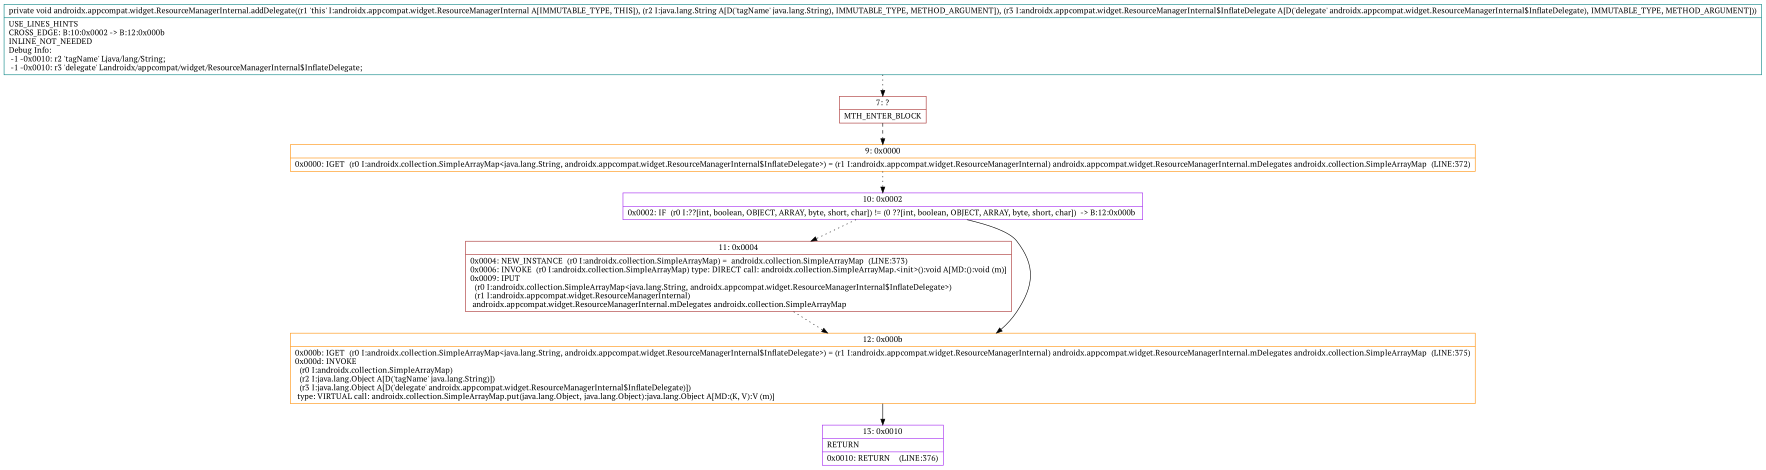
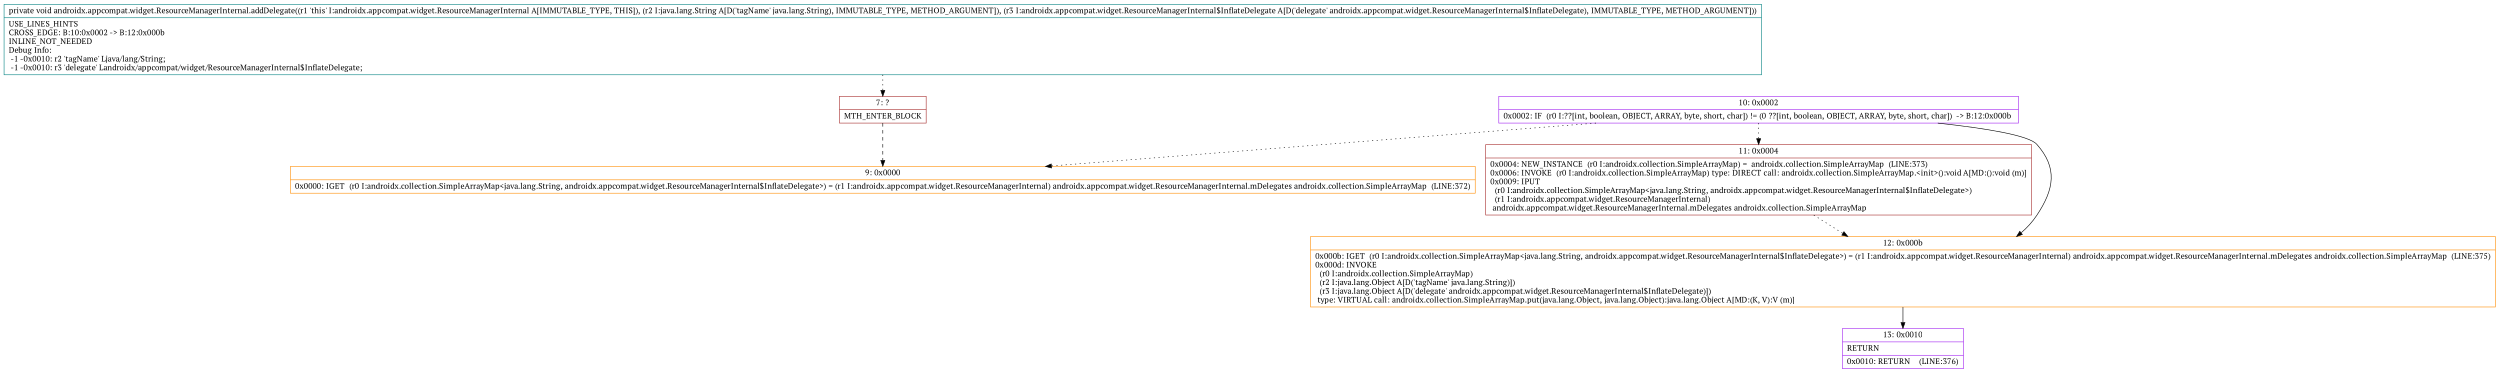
edge "9: 0x0000" -> "10: 0x0002": reversed
